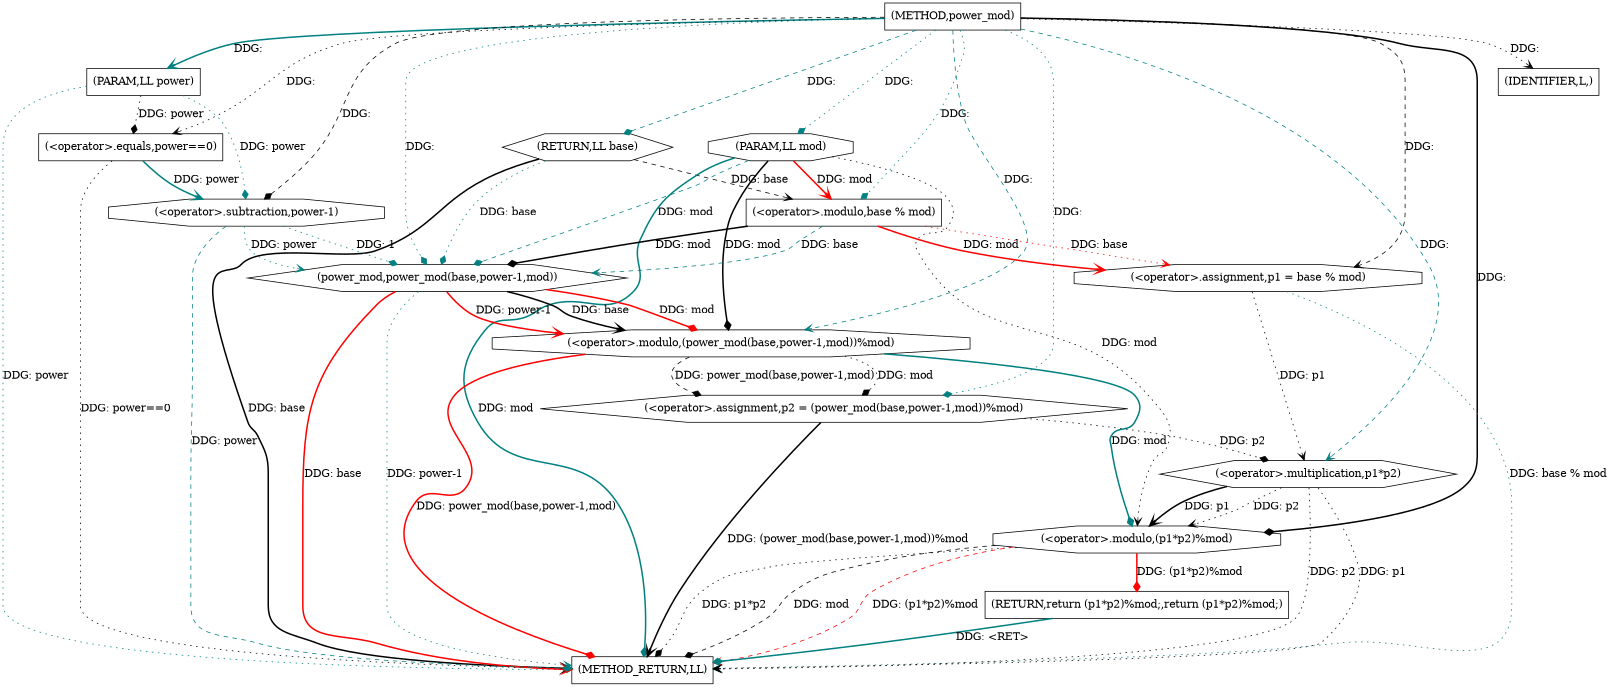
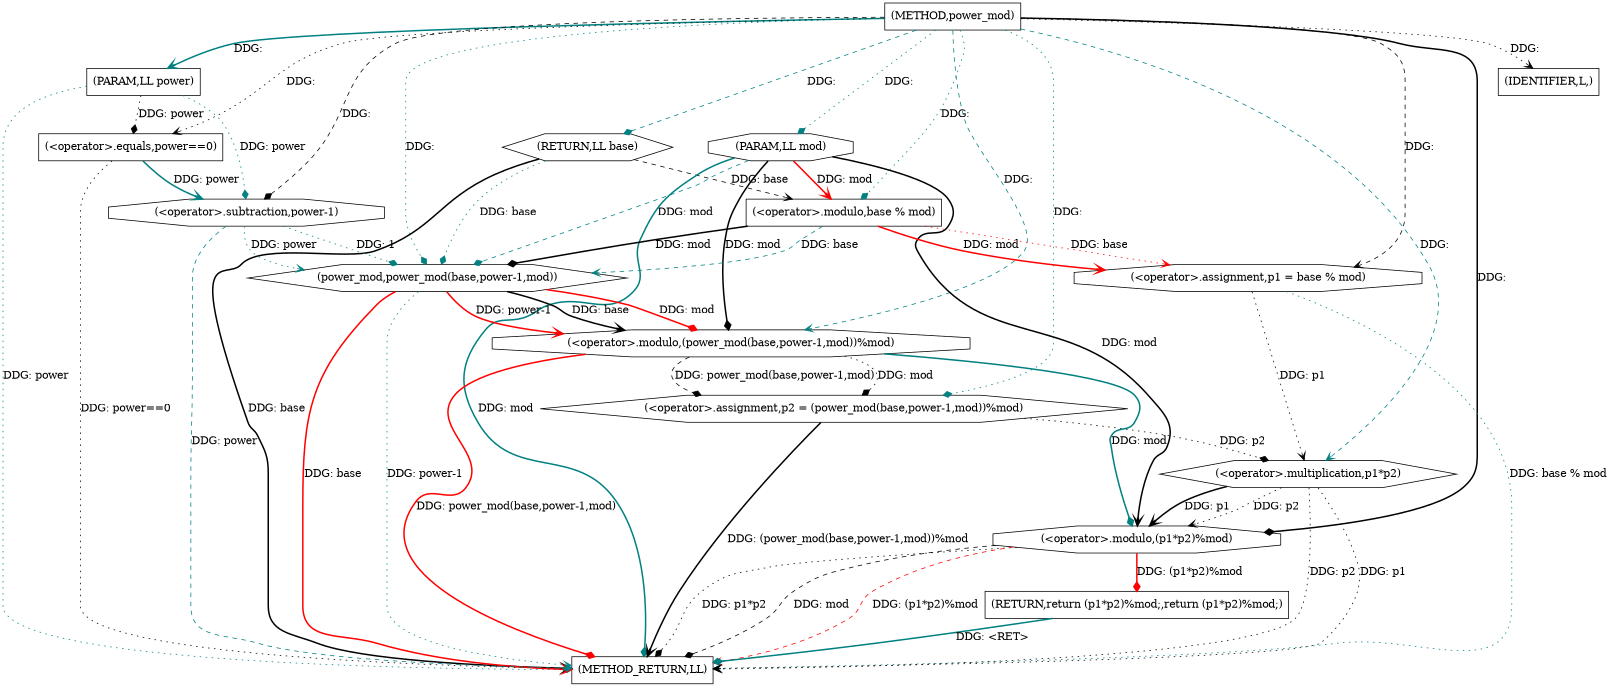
edge "(PARAM,LL mod)" -> "(<operator>.modulo,(p1*p2)%mod)": style dotted -> bold
